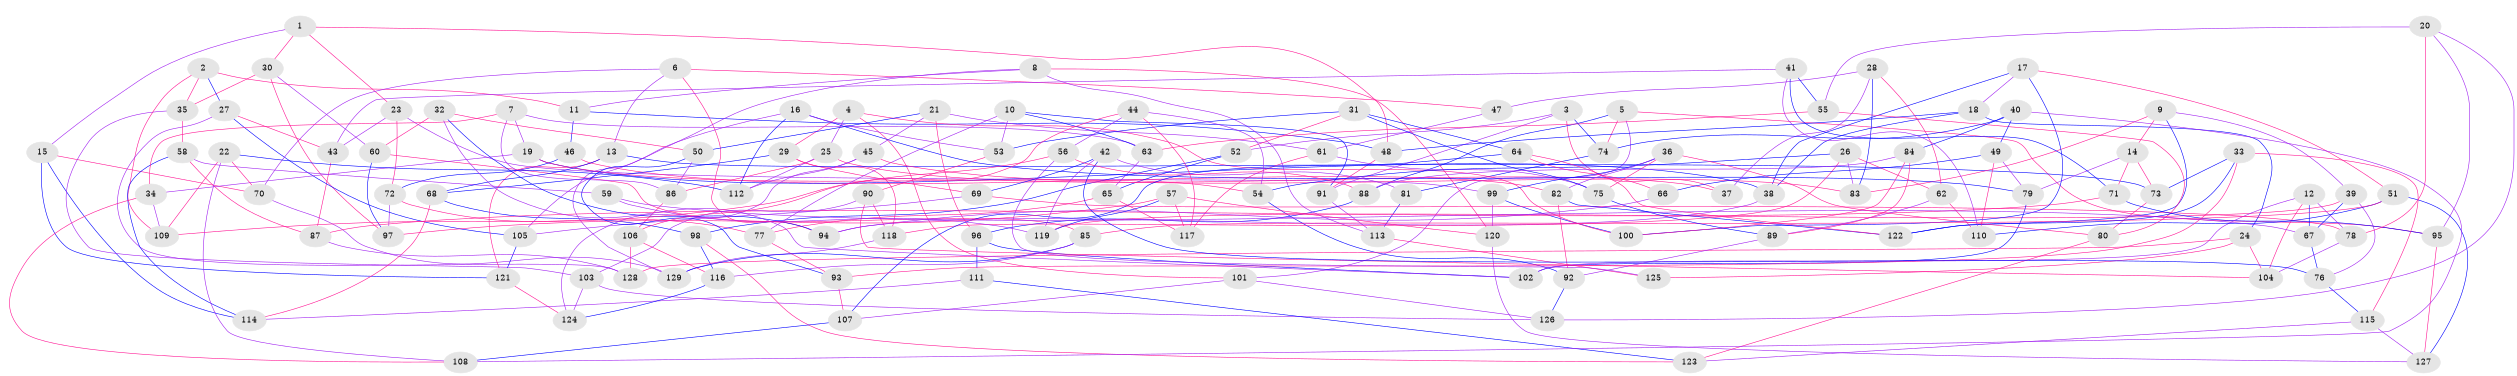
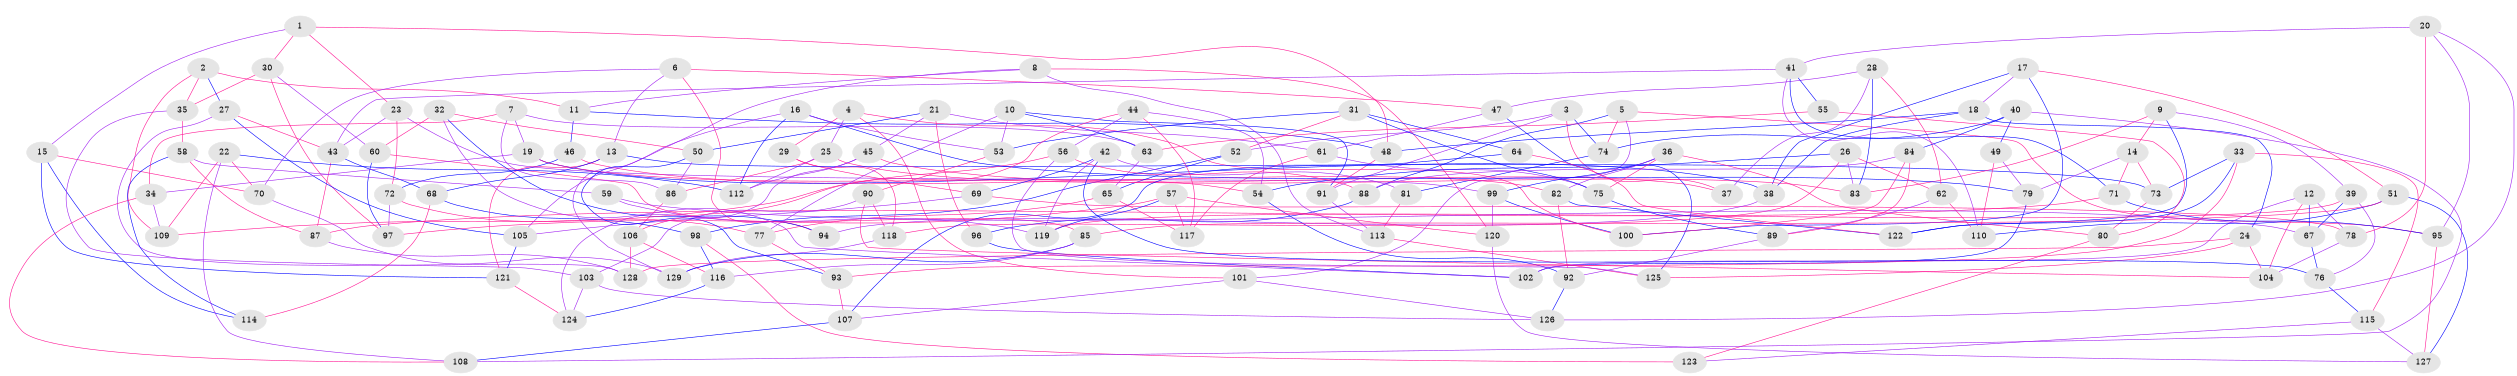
edge "20" -- "55": now "20" -- "41"
edge "29" -- "68": now "43" -- "68"
edge "47" -- "125": added
node "66": removed
edge "81" -- "113": color blue -> deeppink
node "111": removed
